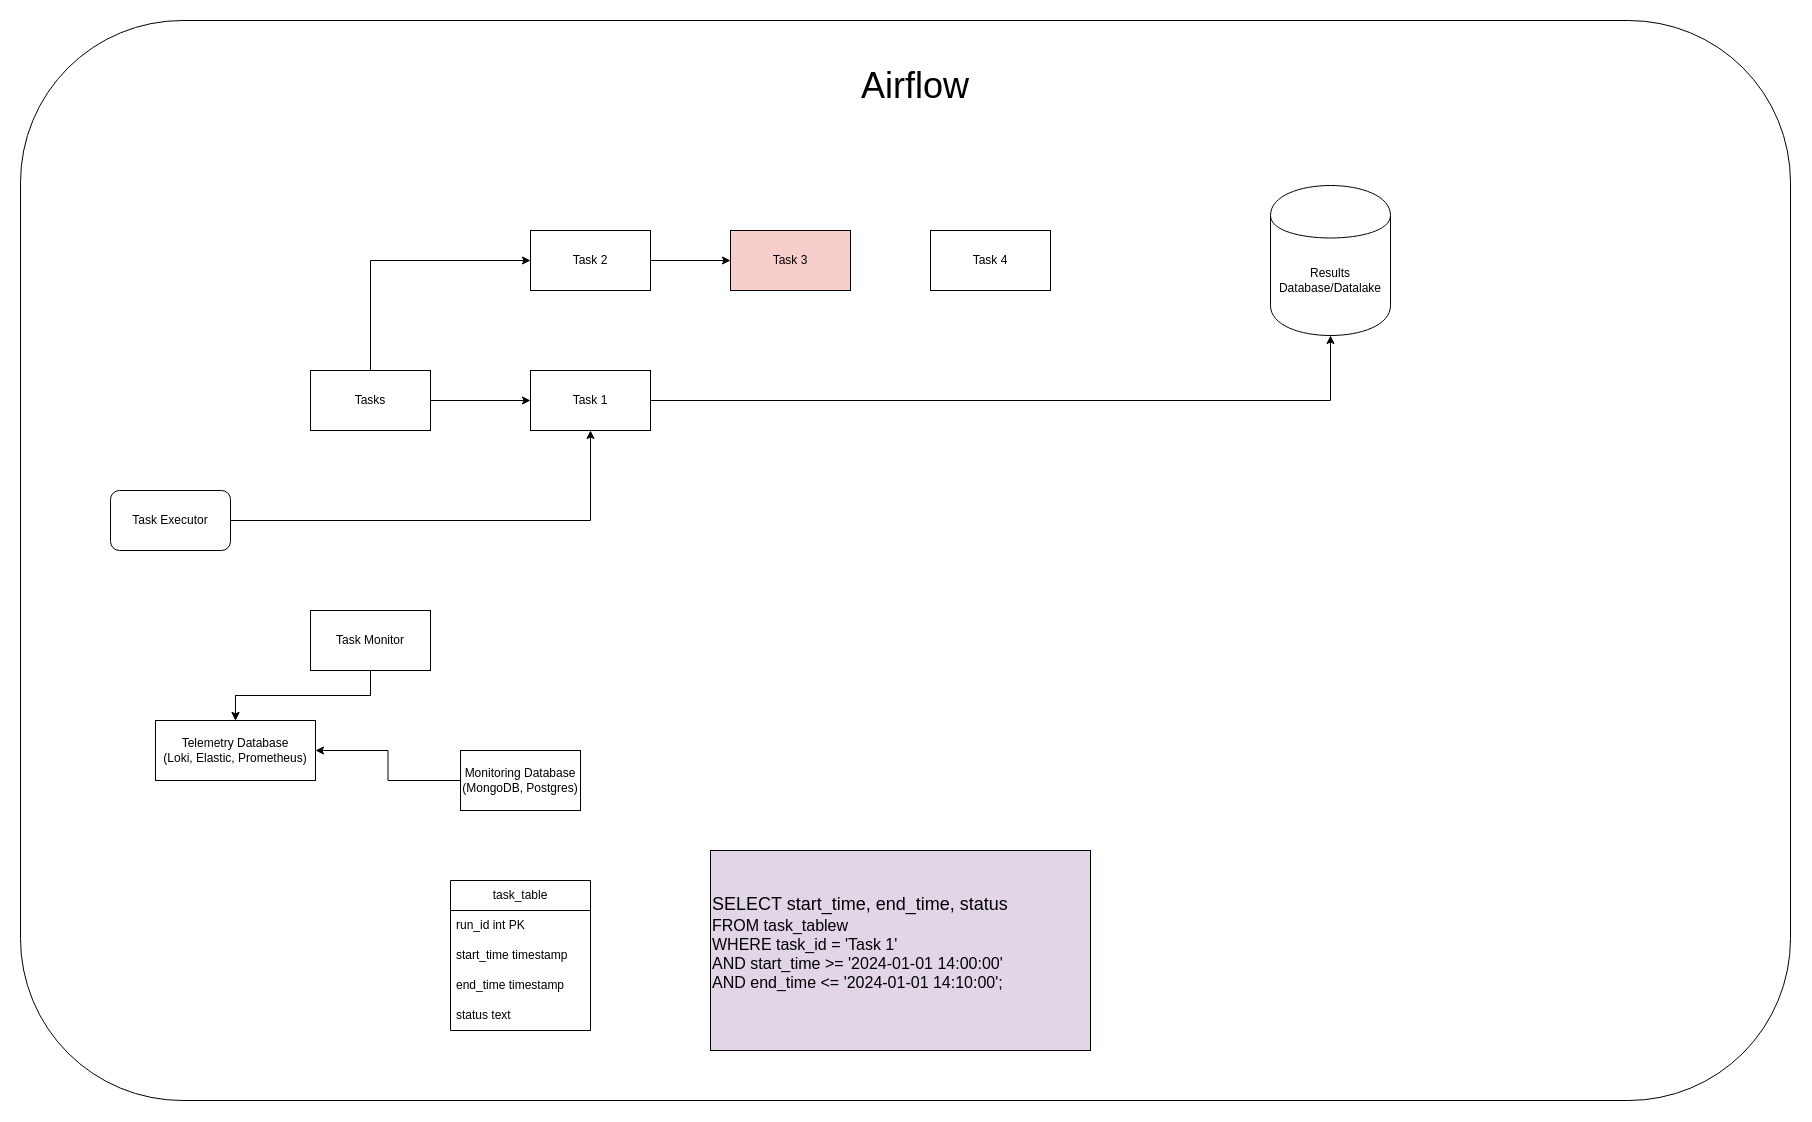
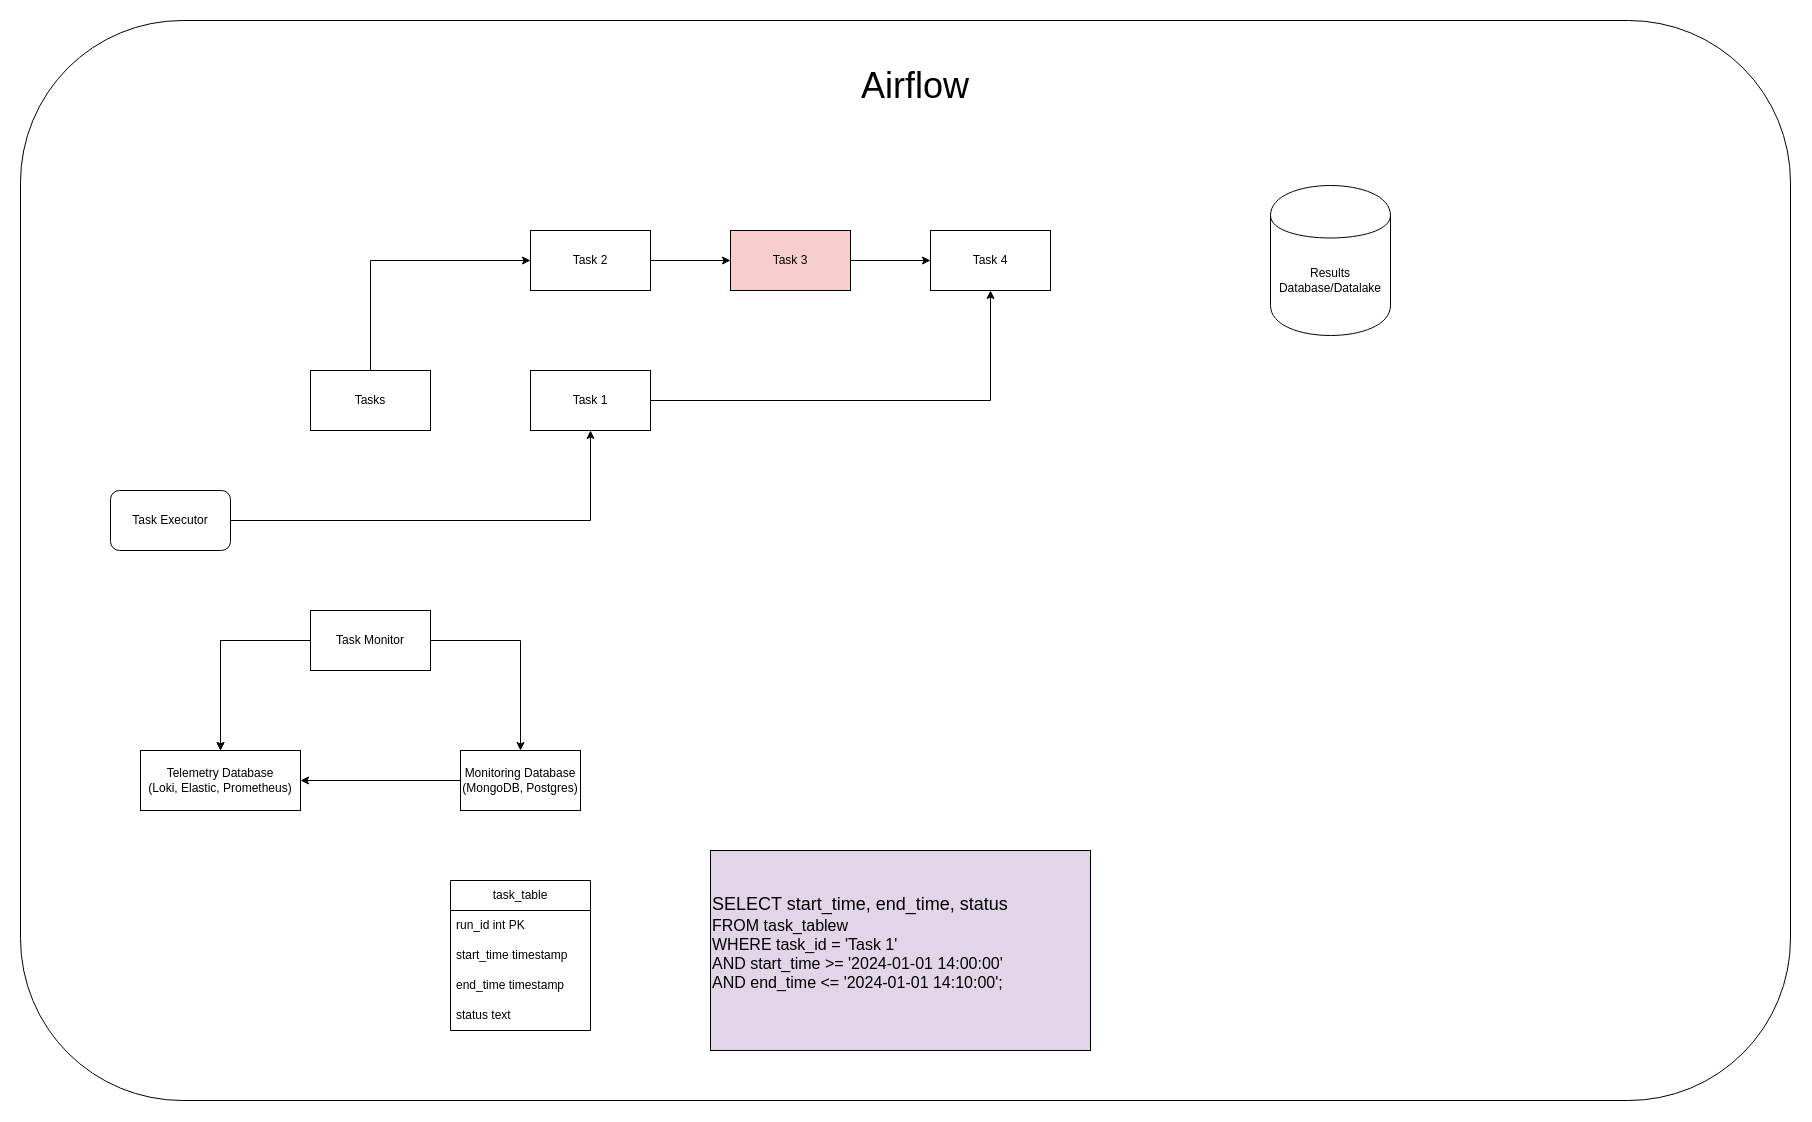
edge "Task 3" -> "Task 4": added
edge "Tasks" -> "Task 1": removed
edge "Task 1" -> "Results Database/Datalake": now "Task 1" -> "Task 4"
edge "Task Monitor" -> "Monitoring Database (MongoDB, Postgres)": added
node "Telemetry Database (Loki, Elastic, Prometheus)": moved (236, 751) -> (221, 781)
